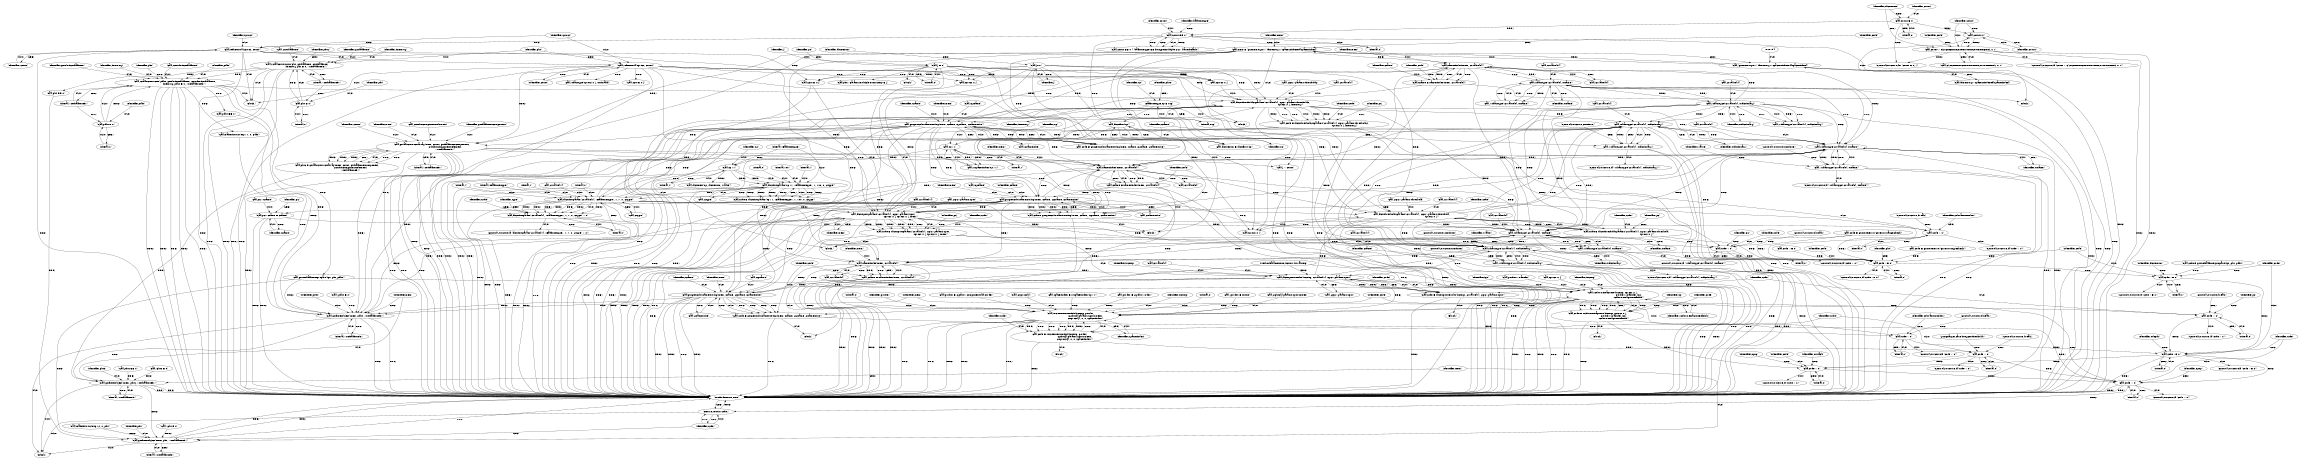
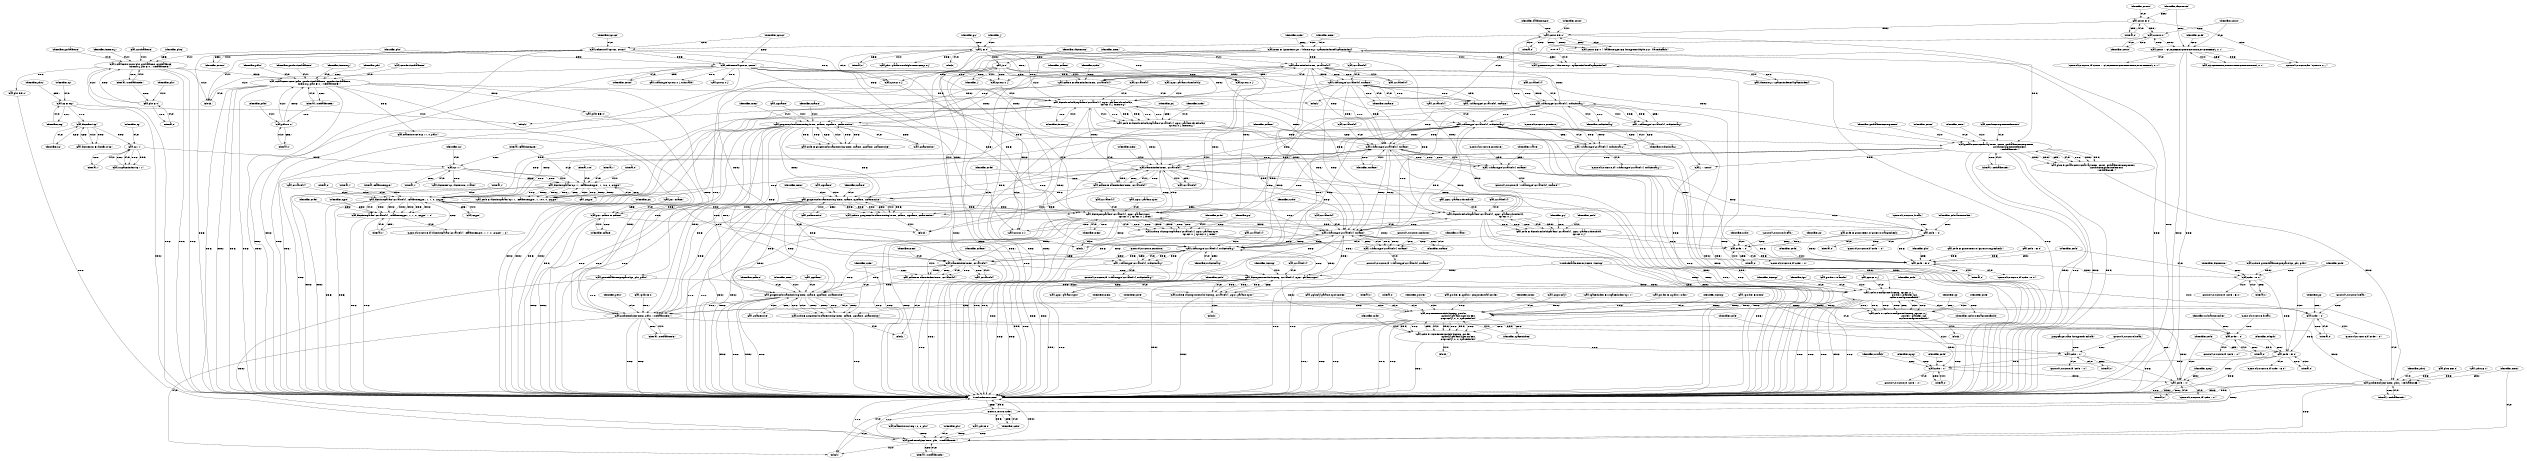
edge "(Call,count == 0)" -> "(Call,refset_null(sprocs, count))": label "DDG: " -> "AST: "
edge "(Call,count = 0)" -> "(ControlStructure,for (count = 0; ;))": label "CFG: " -> "AST: "
edge "(Identifier,tprocs)" -> "(Call,refset_null(tprocs, count))": label "AST: " -> "CFG: "
edge "(Call,refset_null(sprocs, count))" -> "(Call,refset_null(tprocs, count))": label "AST: " -> "DDG: "
edge "(Call,j = 0)" -> "(Call,j++)": added, label "DDG:"
edge "(Call,j = 0)" -> "(Call,sprocs + j)": label "DDG: " -> "AST: "
node "(HalftoneType,op = osp)": label "(HalftoneType,op = osp)" -> "(Call,op = osp)"
node "(Literal,osp)": label "(Literal,osp)" -> "(Identifier,osp)"
node "(MethodParameterIn,i_ctx_t *i_rvalue_p)": label "(MethodParameterIn,i_ctx_t *i_rvalue_p)" -> "(MethodParameterIn,i_ctx_t *i_ctx_p)"
